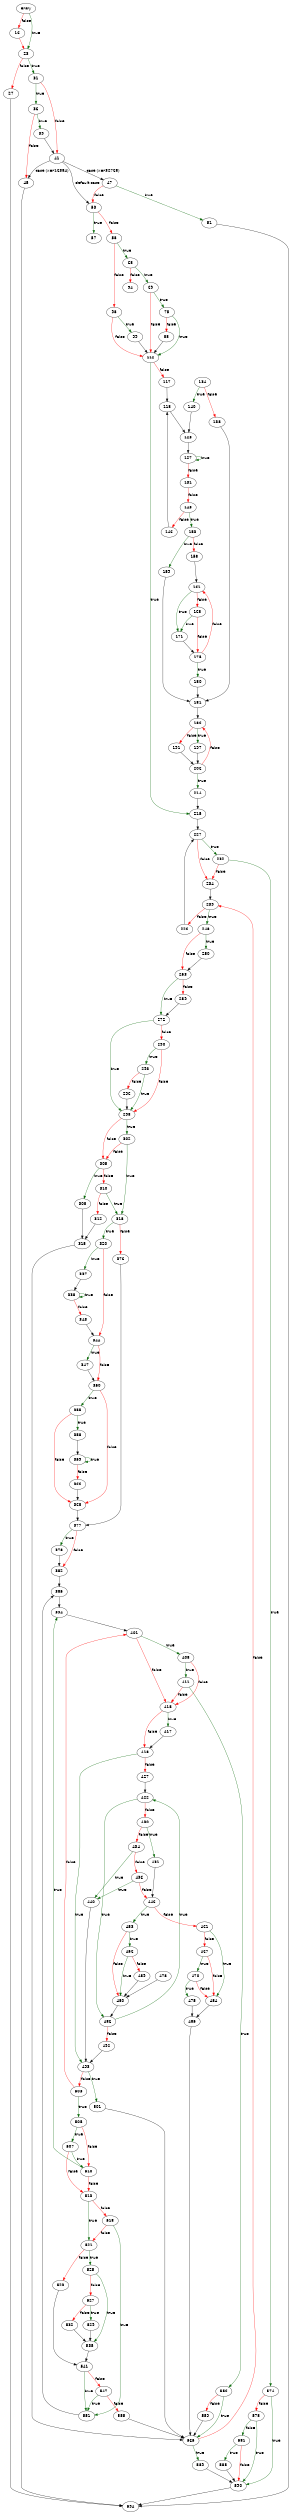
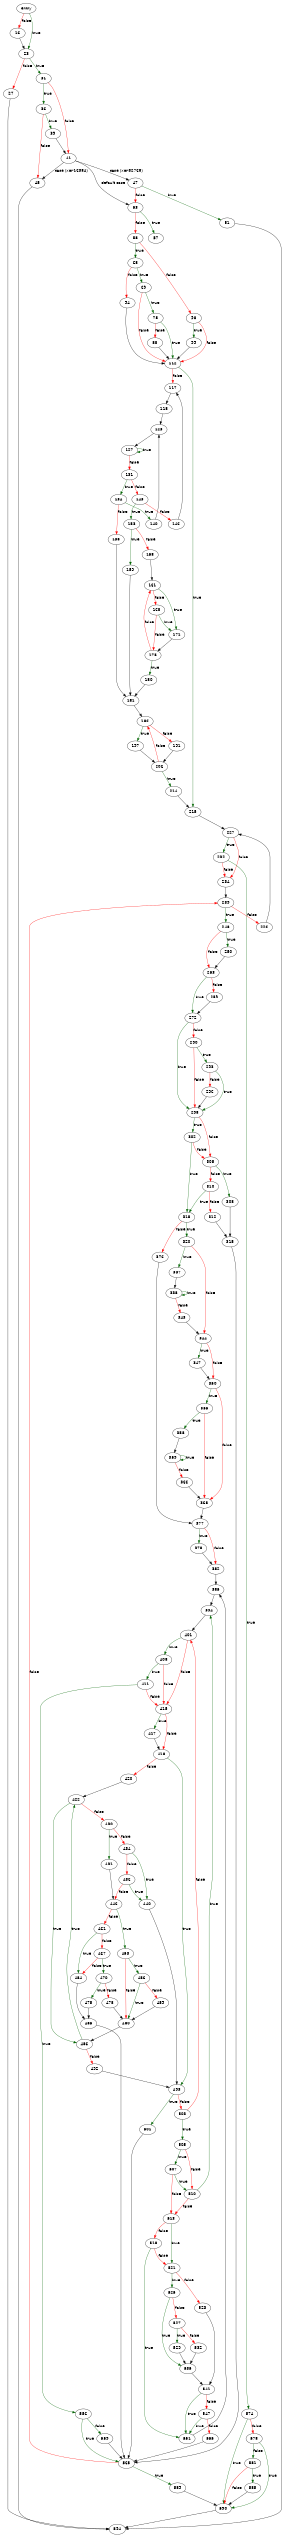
edge "16" -> "23": color red -> black
edge "94" -> "112": added
edge "146" -> "118": now "146" -> "117"
edge "131" -> "134": added, label "true"
node "427": label "427" -> "420"
edge "470" -> "484": now "470" -> "478"
edge "556" -> "559": color red -> darkgreen
